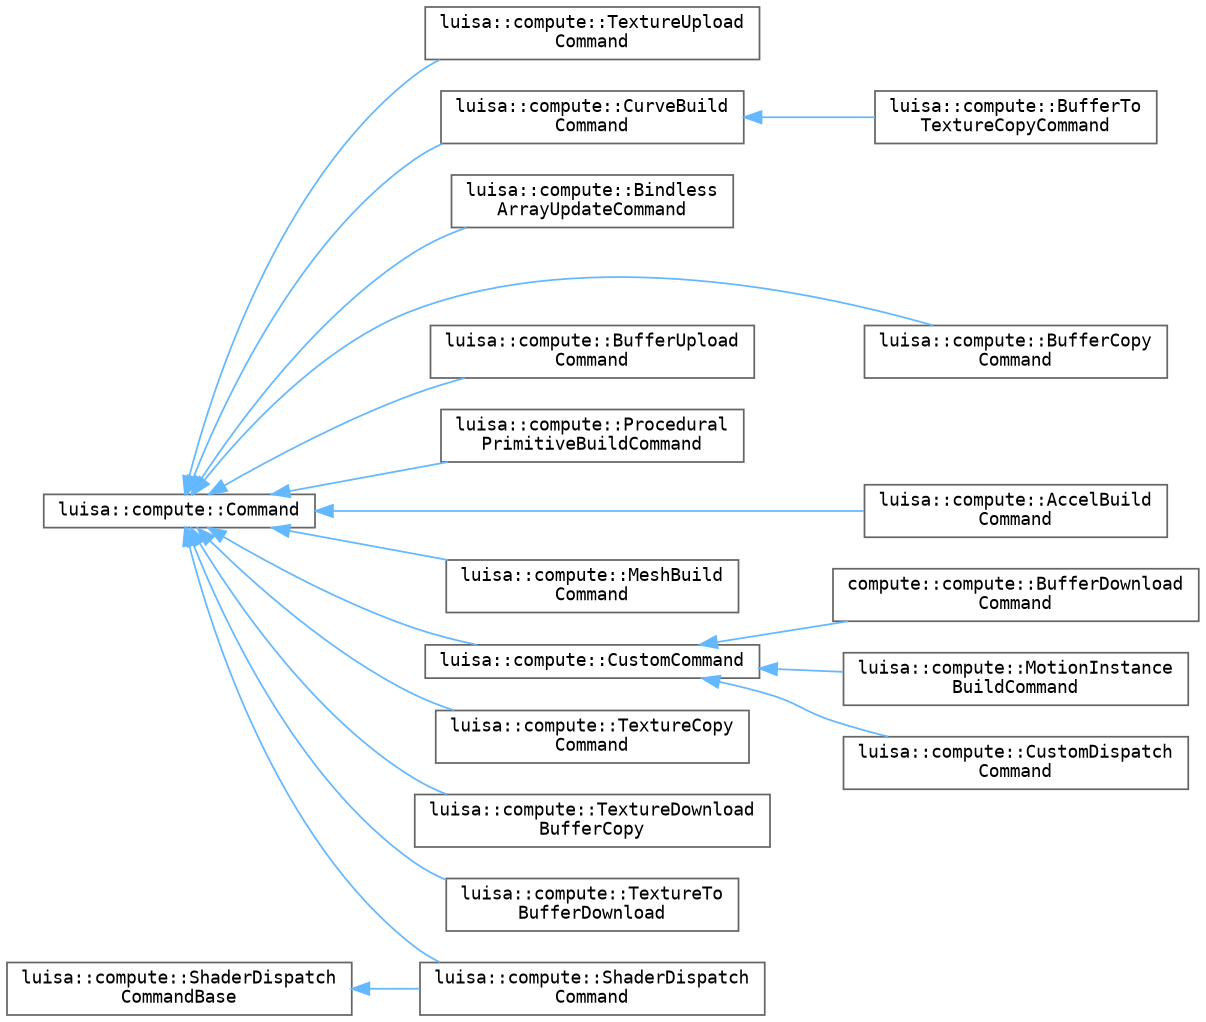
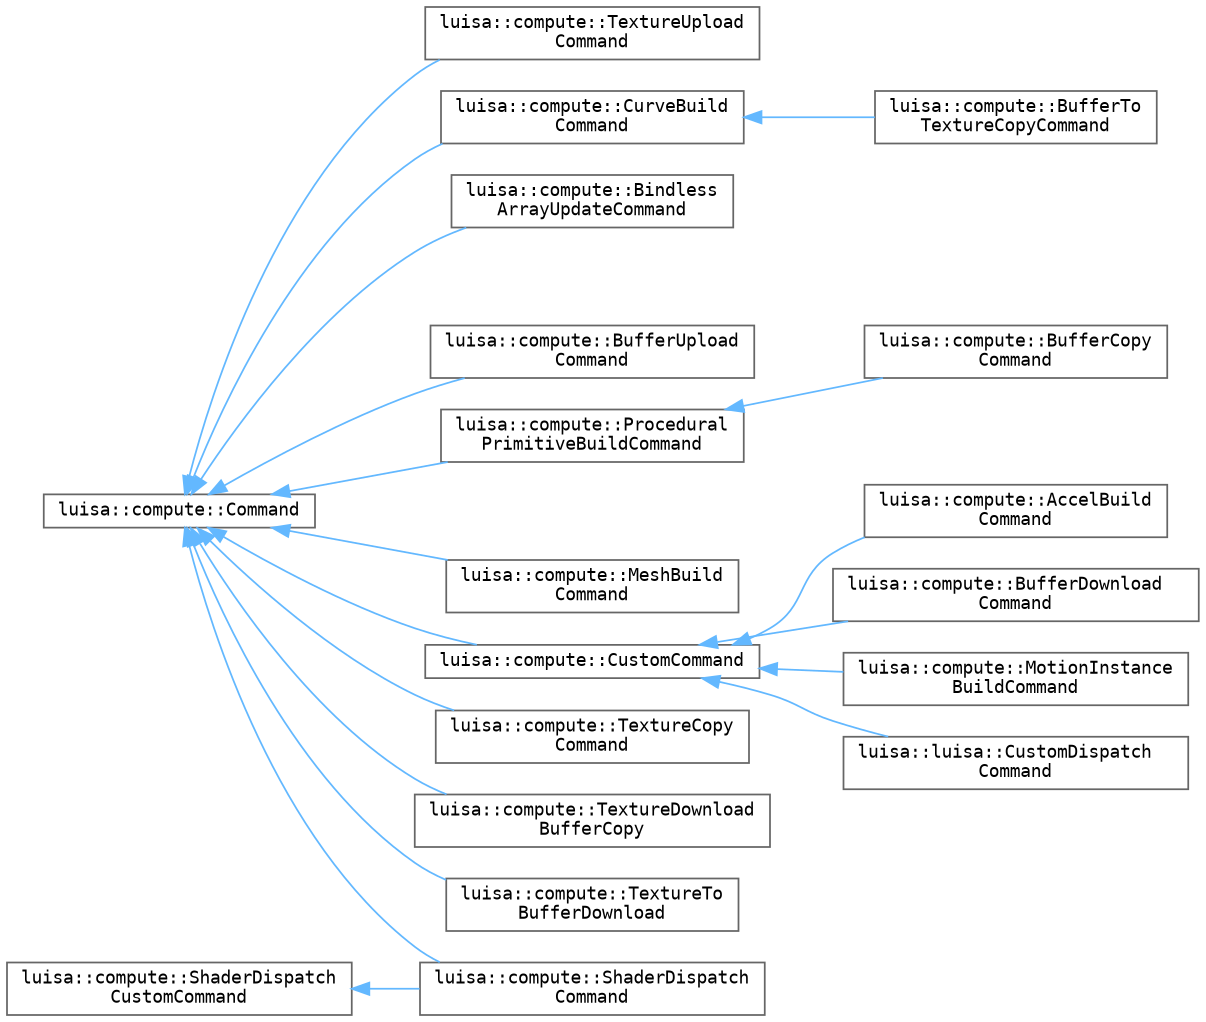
edge "luisa::compute::BufferCopy Command" -> "luisa::compute::Command": now "luisa::compute::BufferCopy Command" -> "luisa::compute::Procedural PrimitiveBuildCommand"
edge "luisa::compute::AccelBuild Command" -> "luisa::compute::Command": now "luisa::compute::AccelBuild Command" -> "luisa::compute::CustomCommand"
node "compute::compute::BufferDownload Command": label "compute::compute::BufferDownload Command" -> "luisa::compute::BufferDownload Command"
node "luisa::compute::CustomDispatch Command": label "luisa::compute::CustomDispatch Command" -> "luisa::luisa::CustomDispatch Command"
node "luisa::compute::ShaderDispatch CommandBase": label "luisa::compute::ShaderDispatch CommandBase" -> "luisa::compute::ShaderDispatch CustomCommand"
